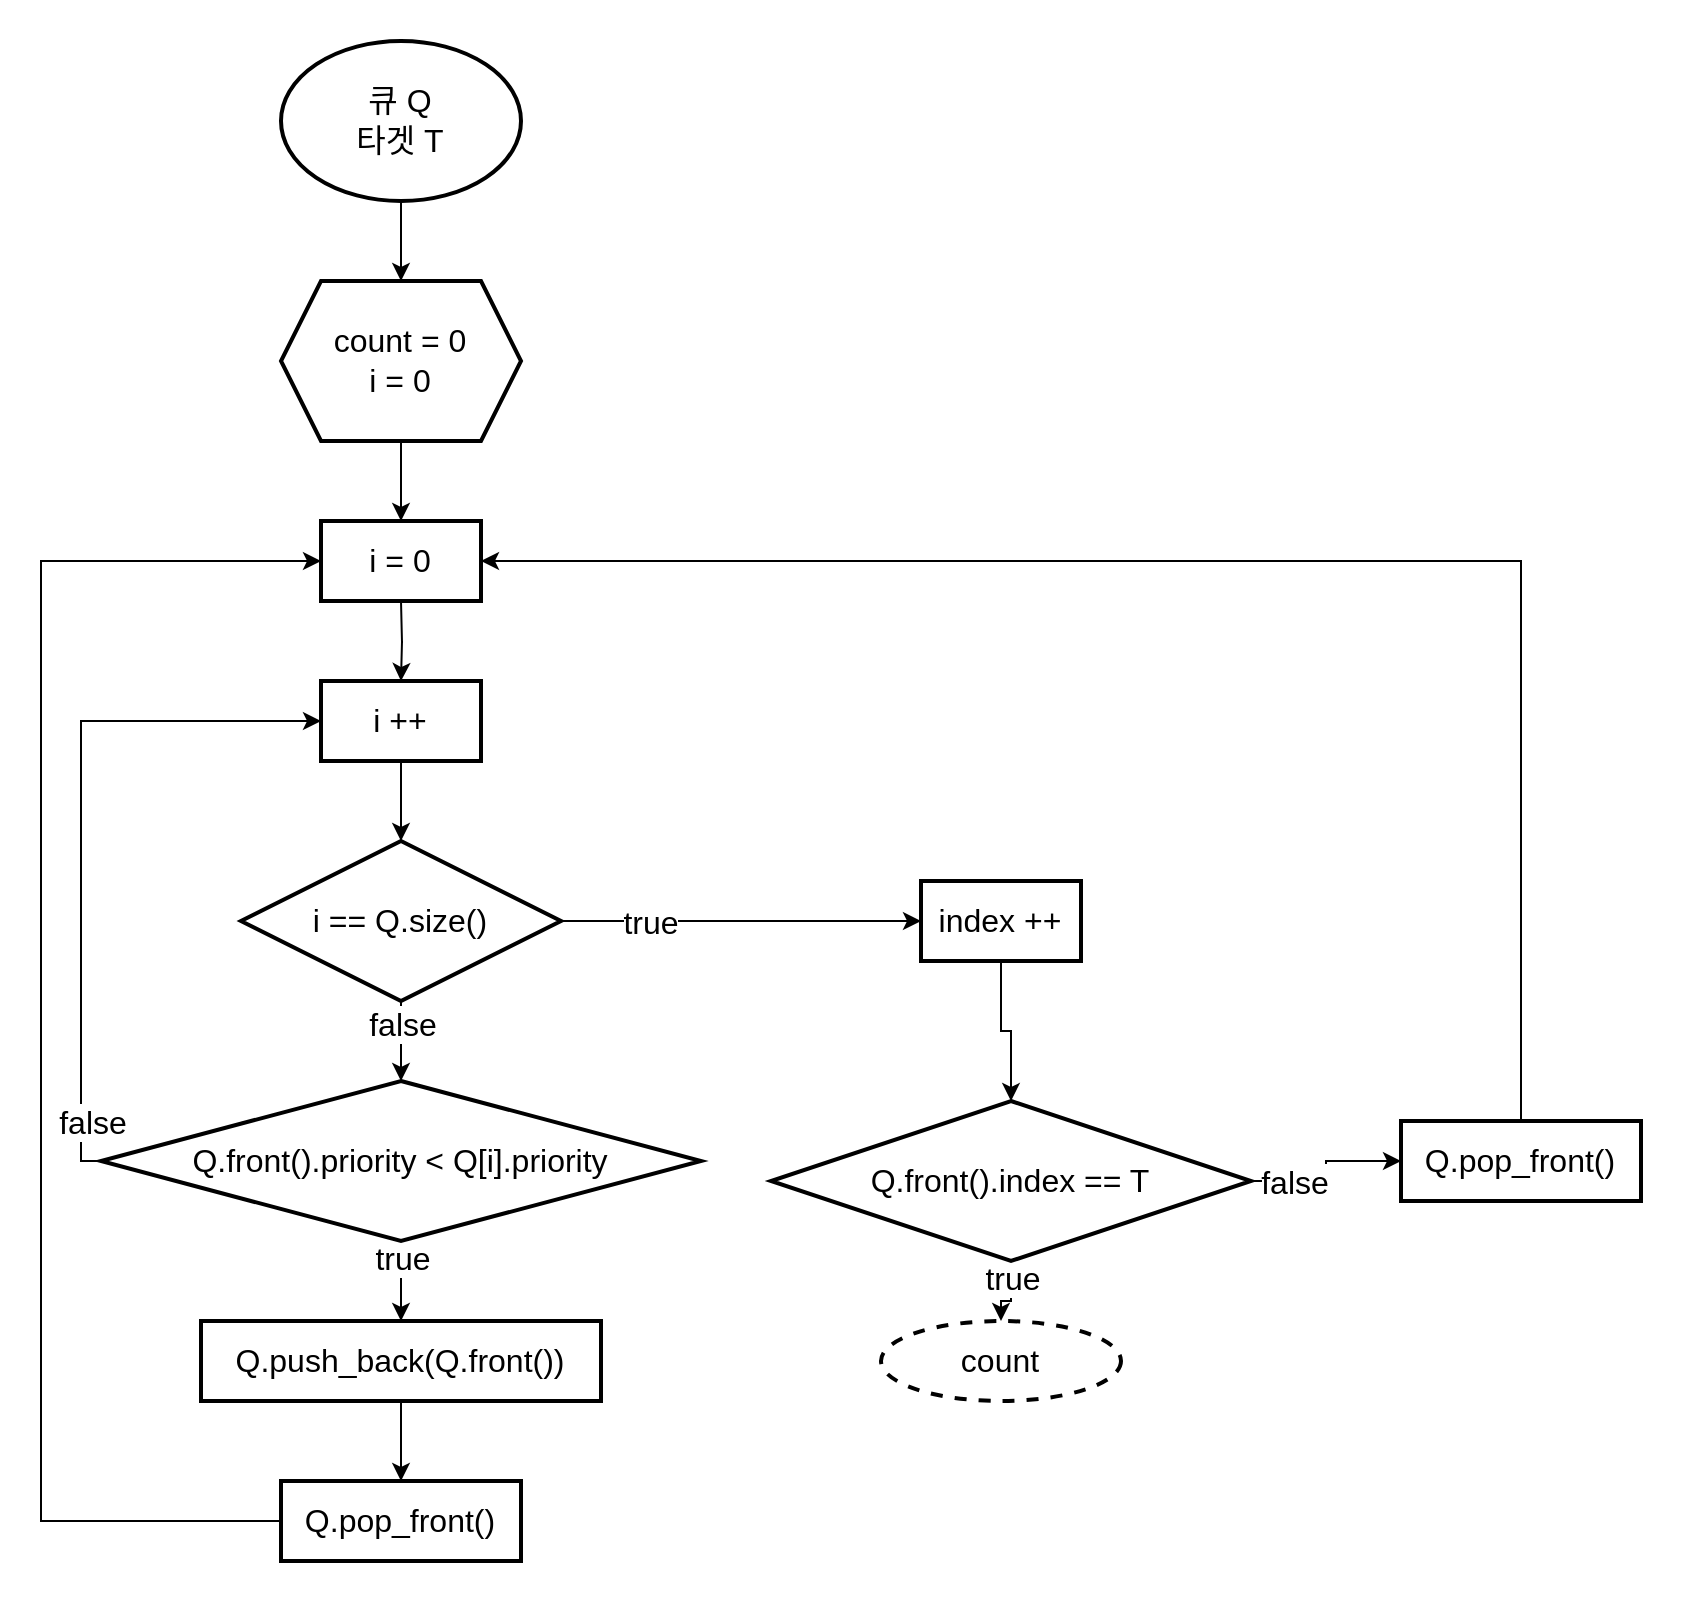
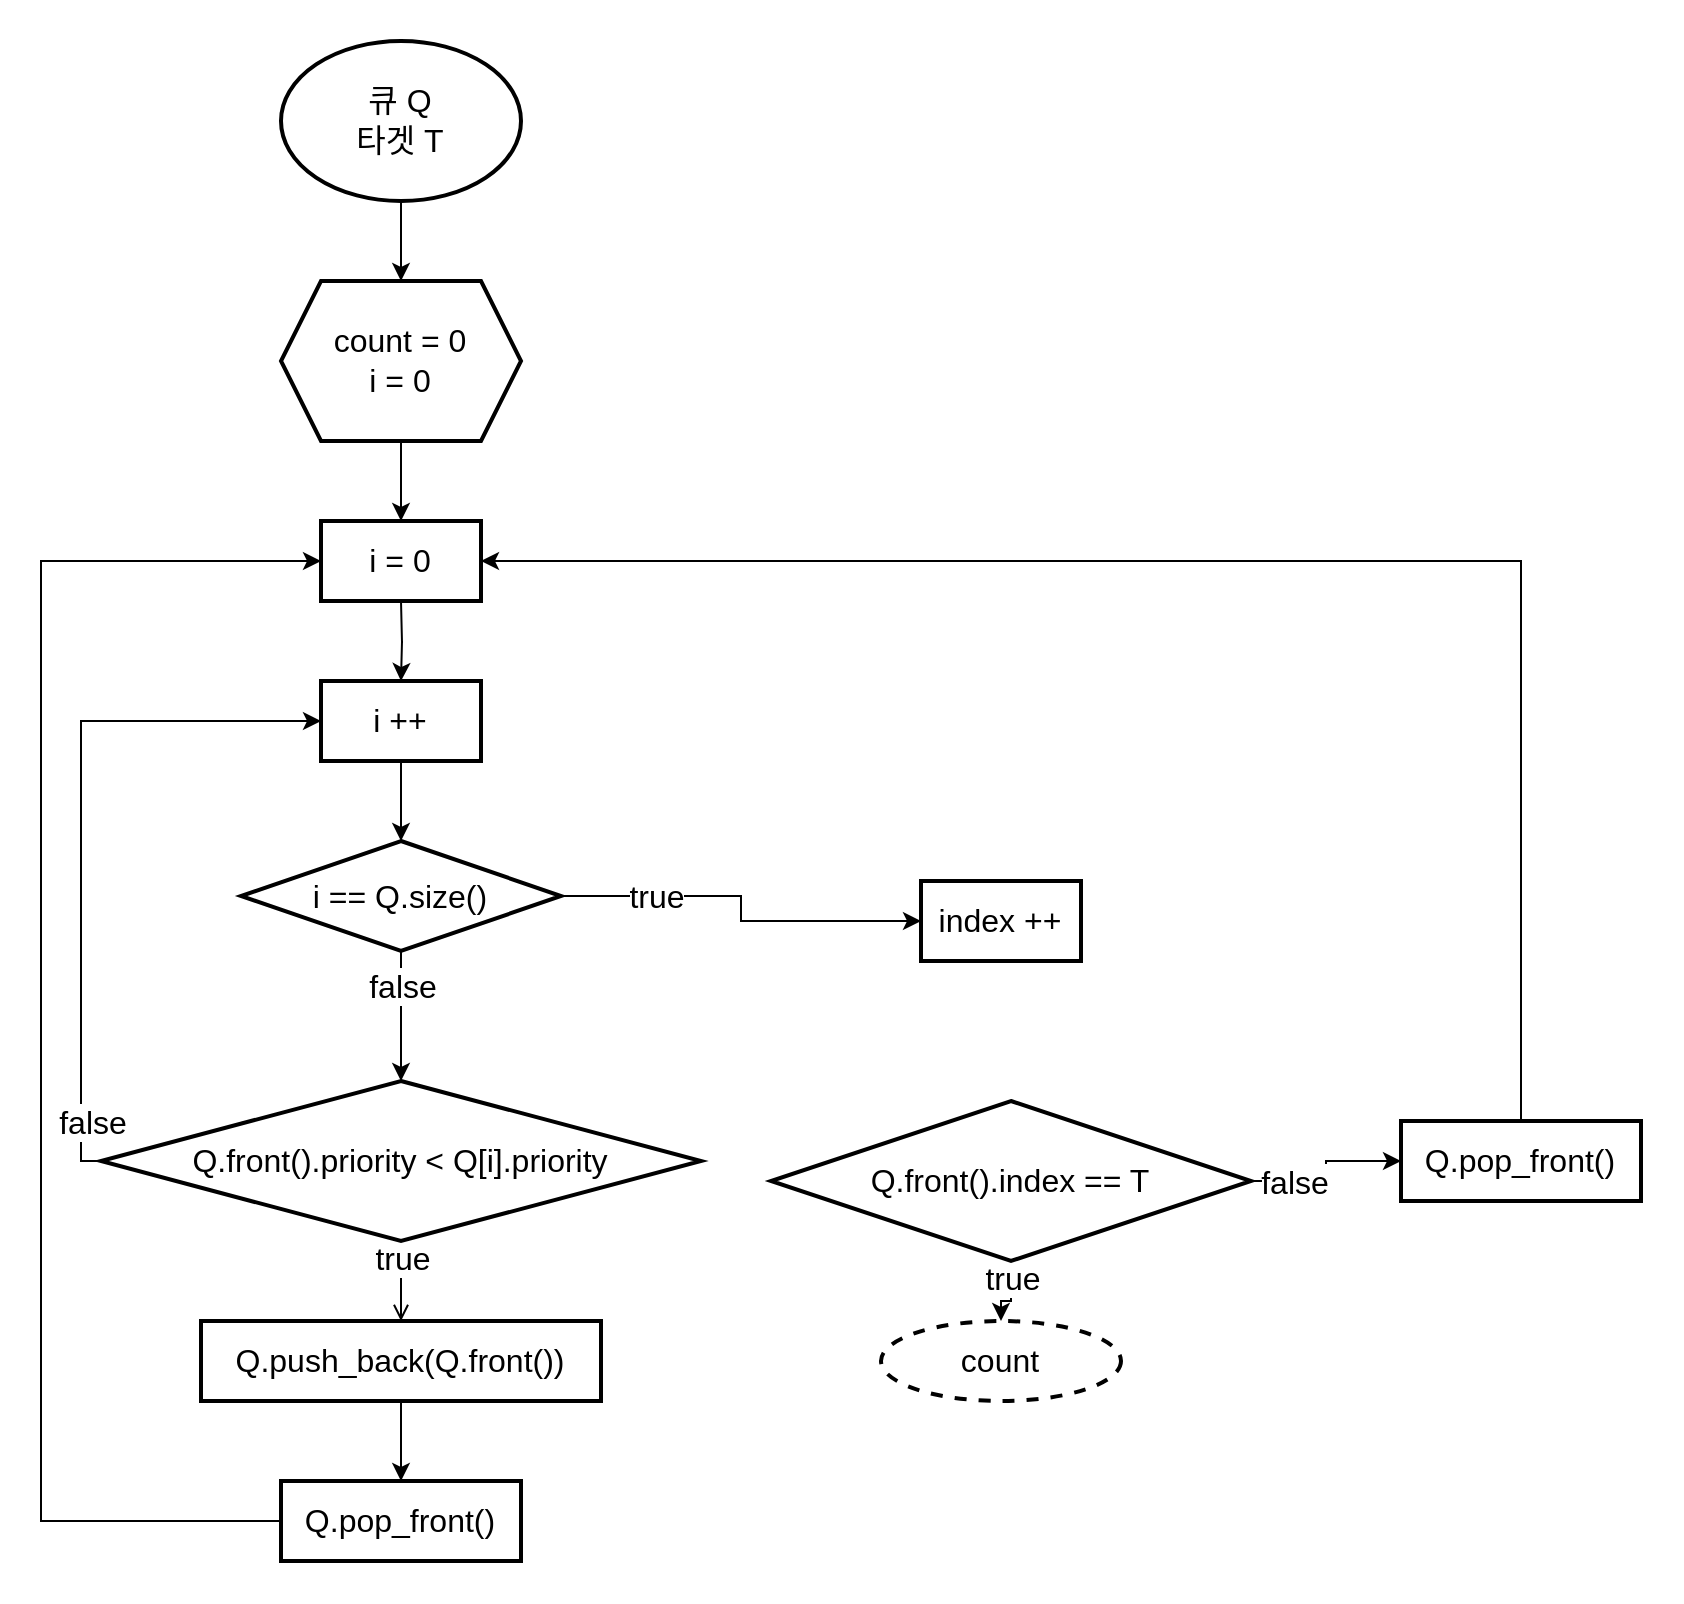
node "i == Q.size()": size 320x160 -> 320x110
edge "index ++" -> "Q.front().index == T": removed
edge "Q.front().priority < Q[i].priority" -> "Q.push_back(Q.front())": arrowhead classic -> open
